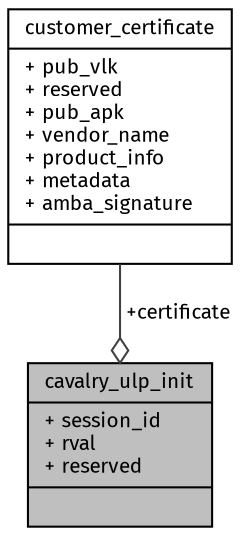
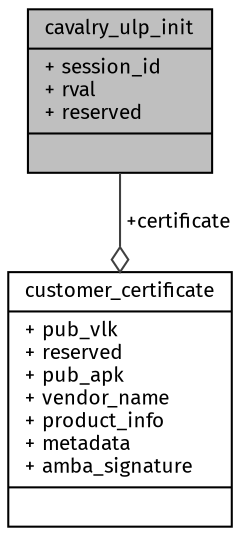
edge "customer_certificate" -> "cavalry_ulp_init": reversed
